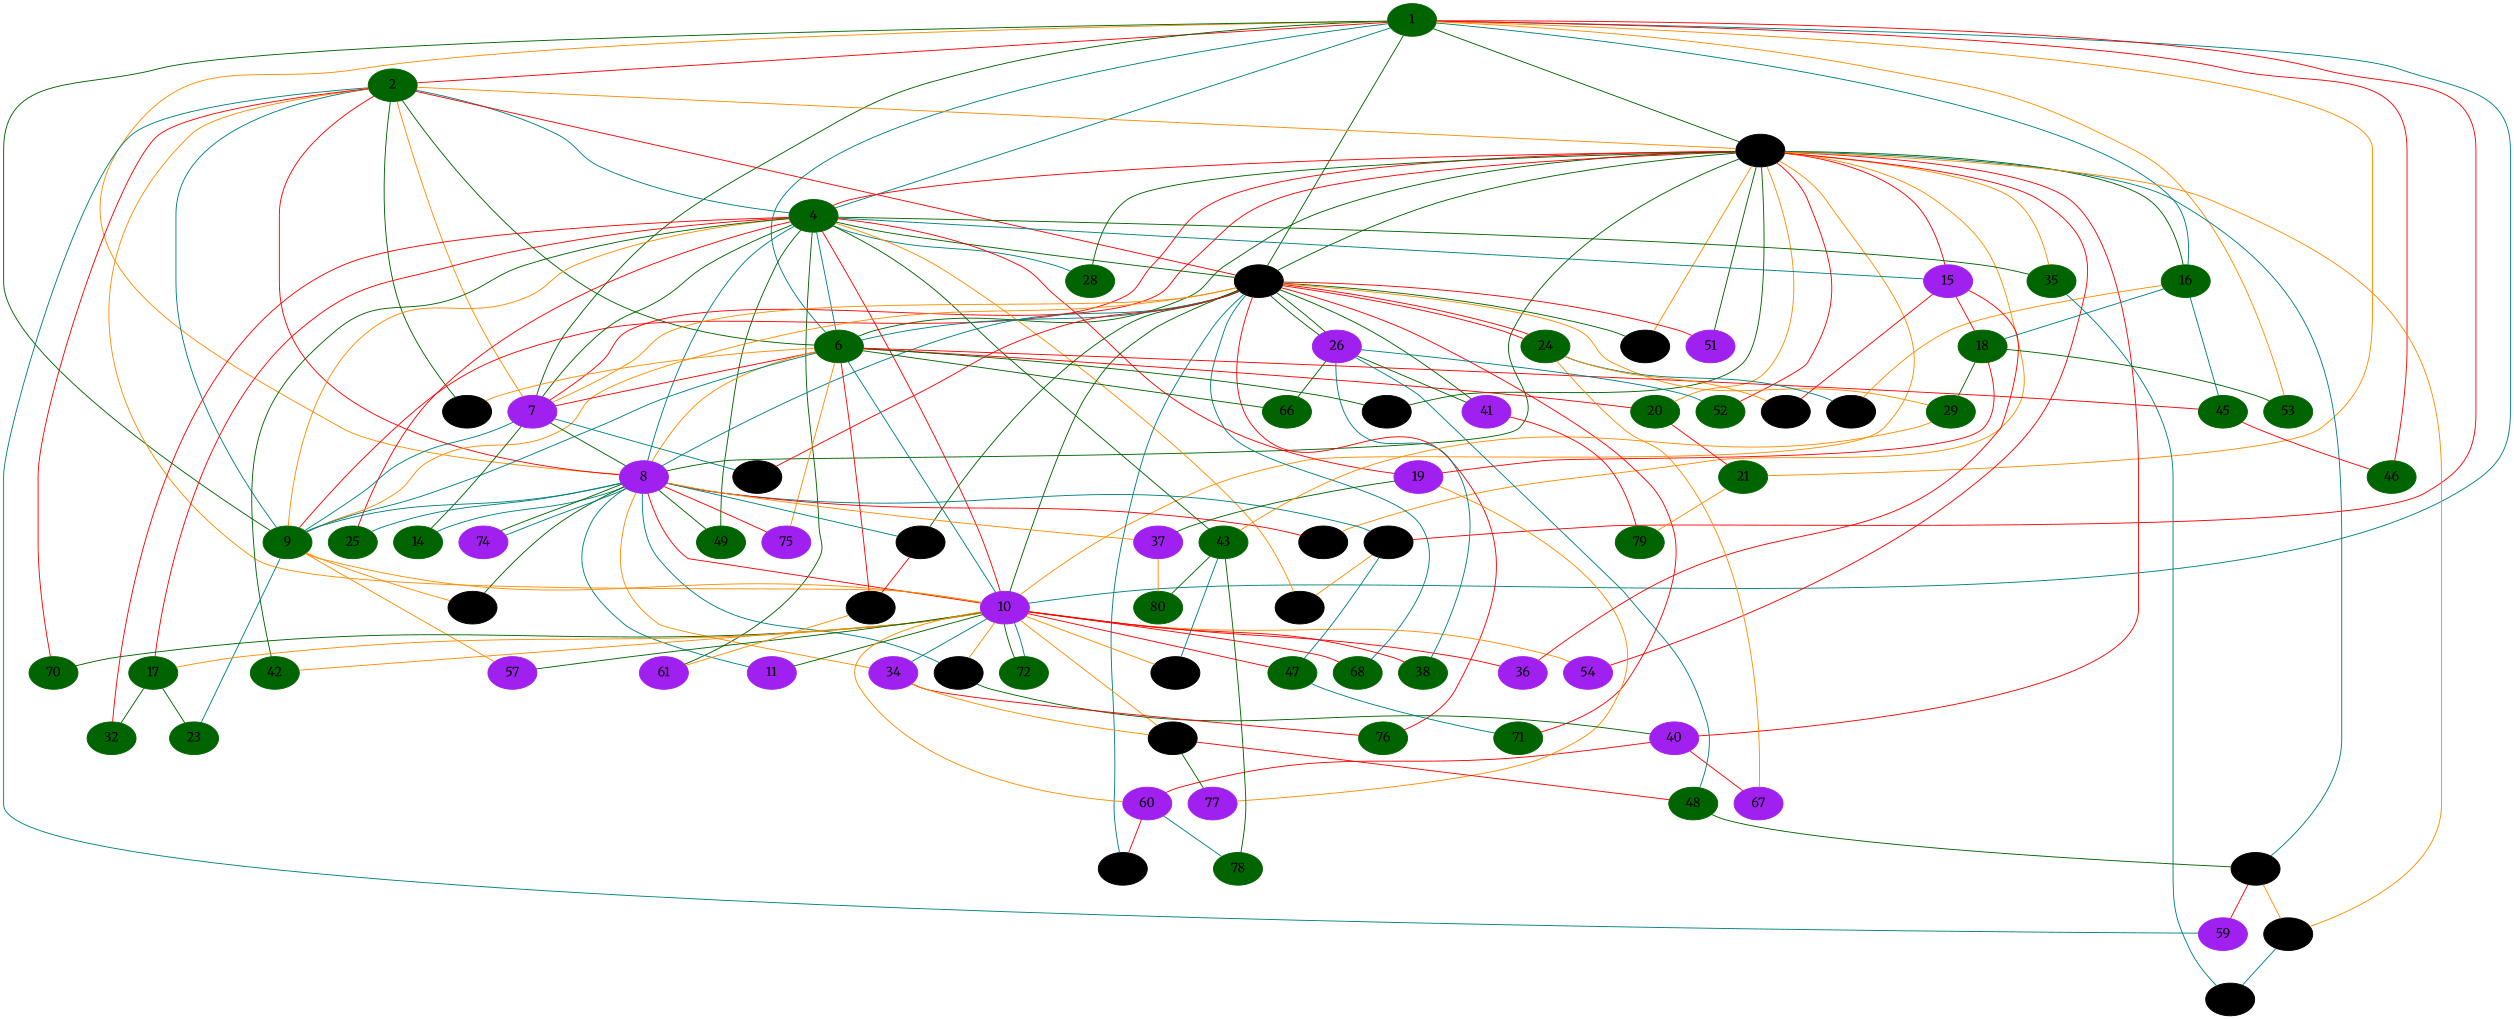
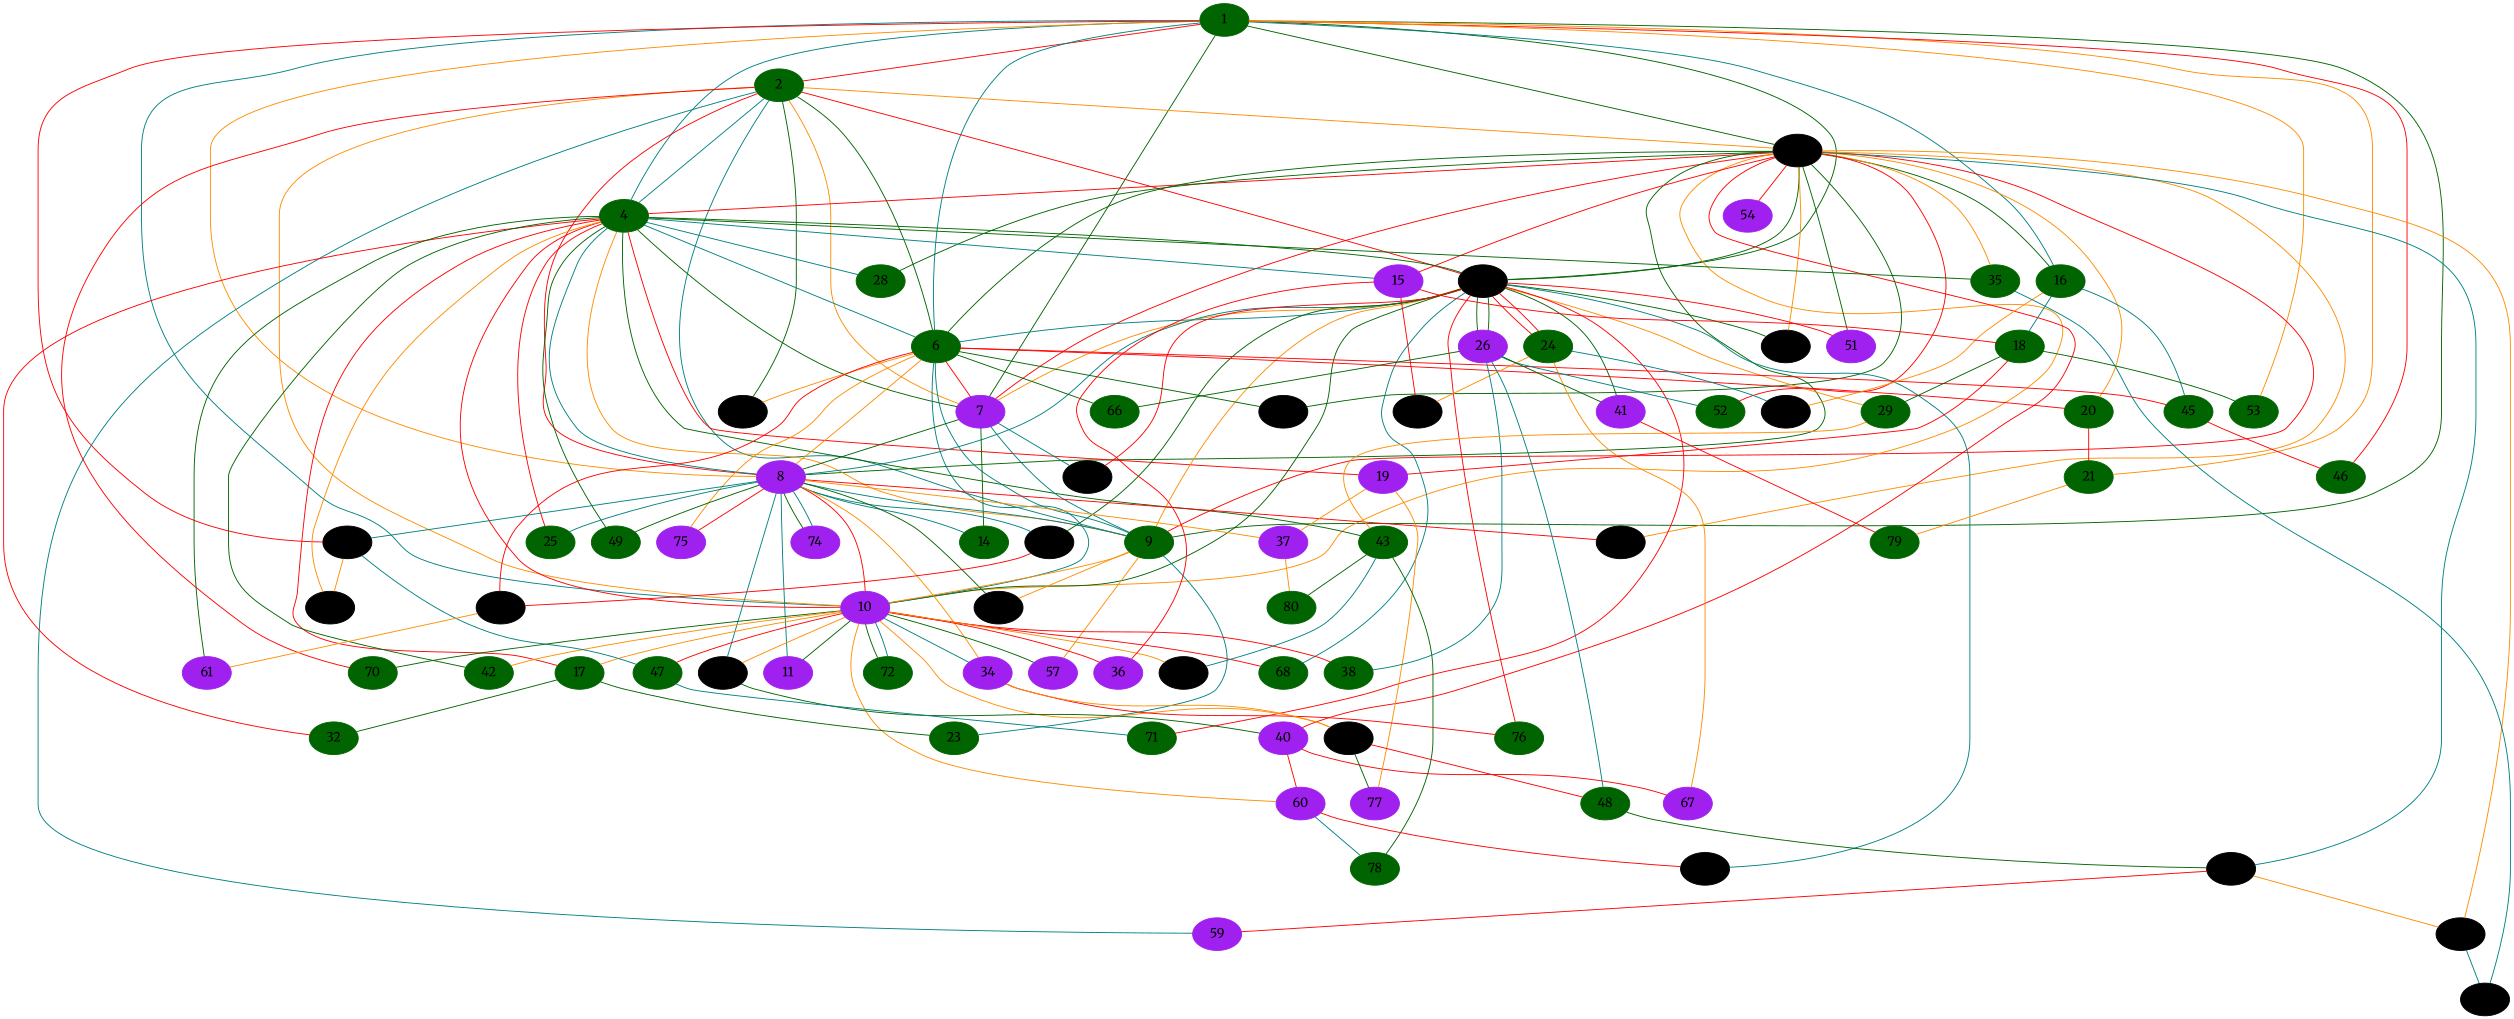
edge "19" -- "37": color darkgreen -> darkorange
edge "10" -- "54": removed
